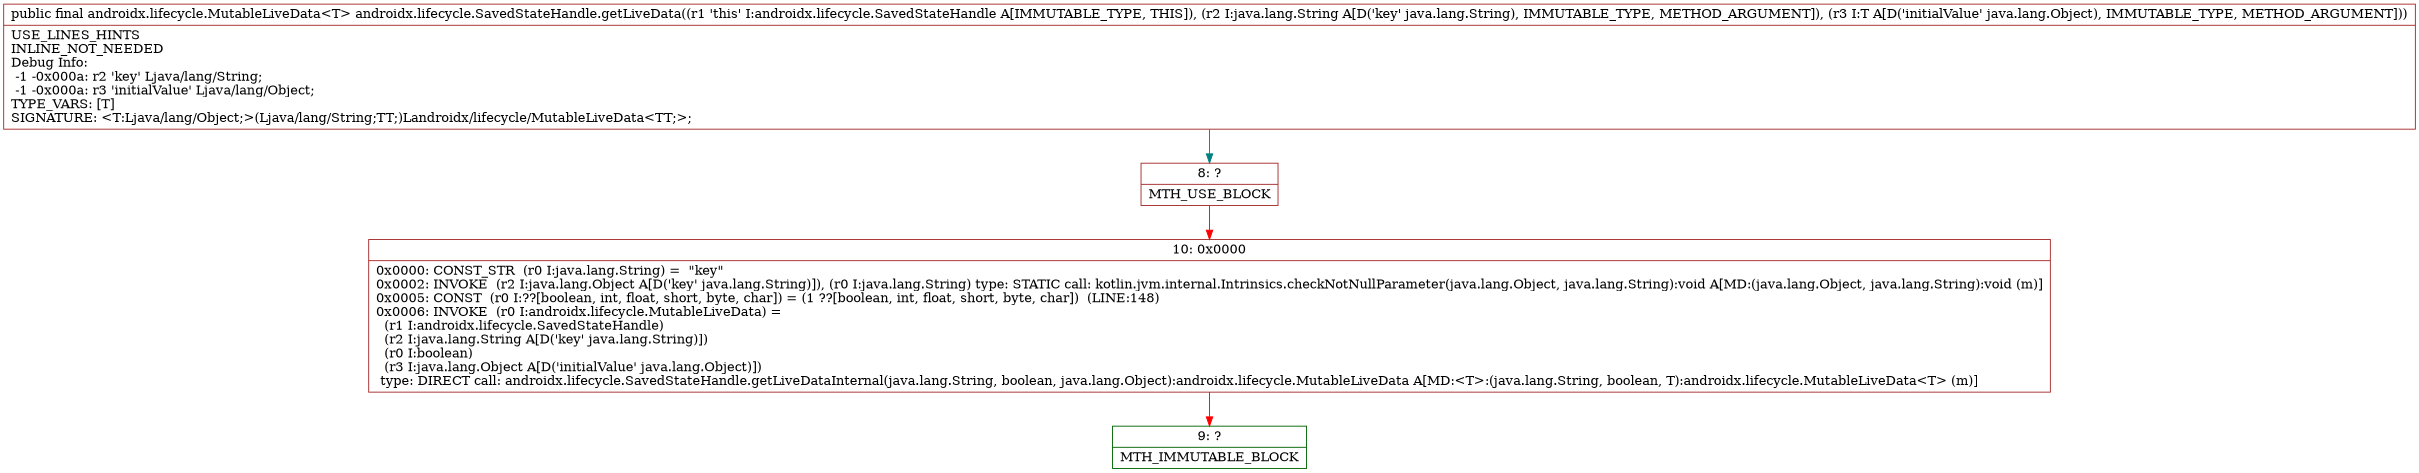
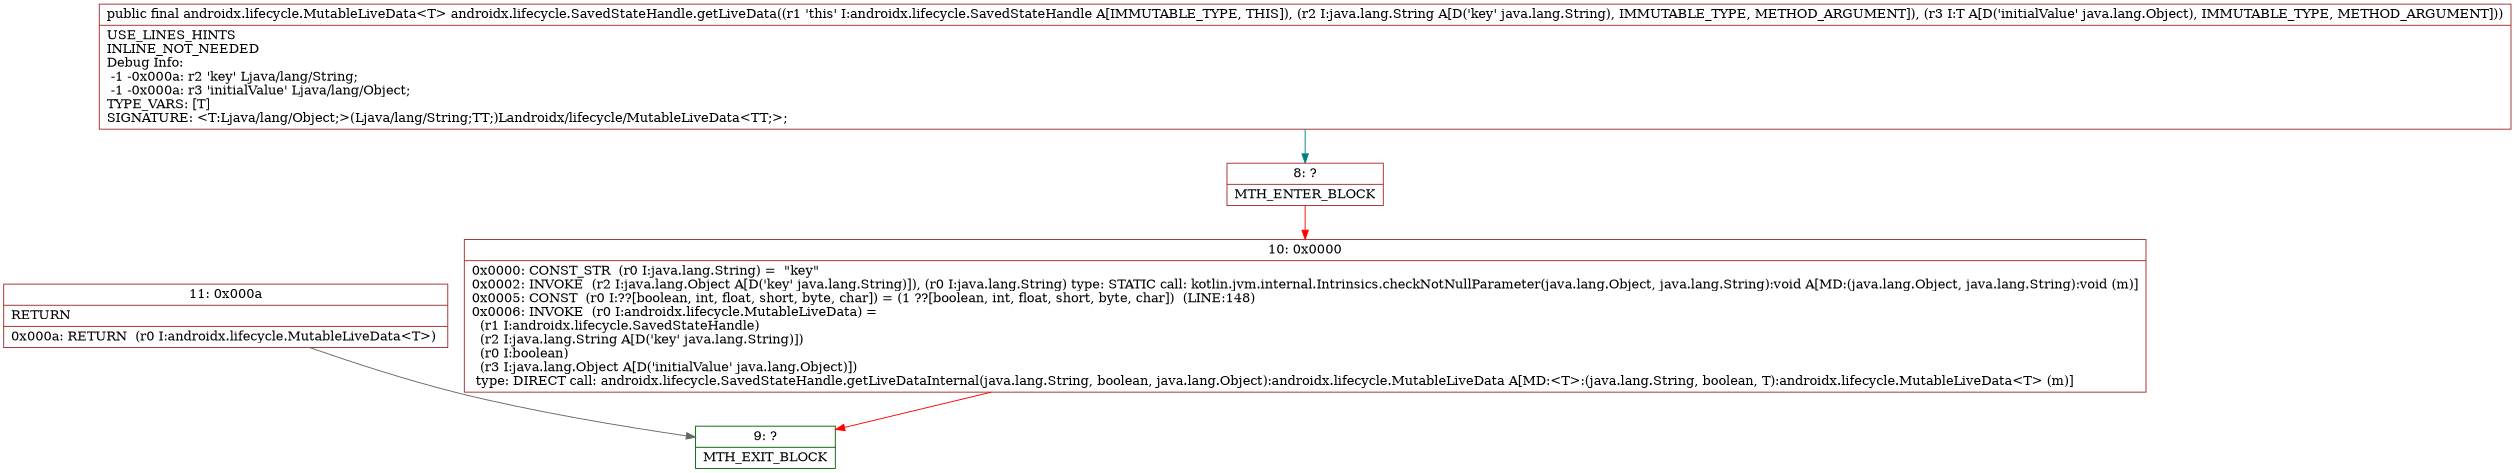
node "8: ?": text "MTH_USE_BLOCK" -> "MTH_ENTER_BLOCK"
node "11: 0x000a": added
node "9: ?": text "MTH_IMMUTABLE_BLOCK" -> "MTH_EXIT_BLOCK"
